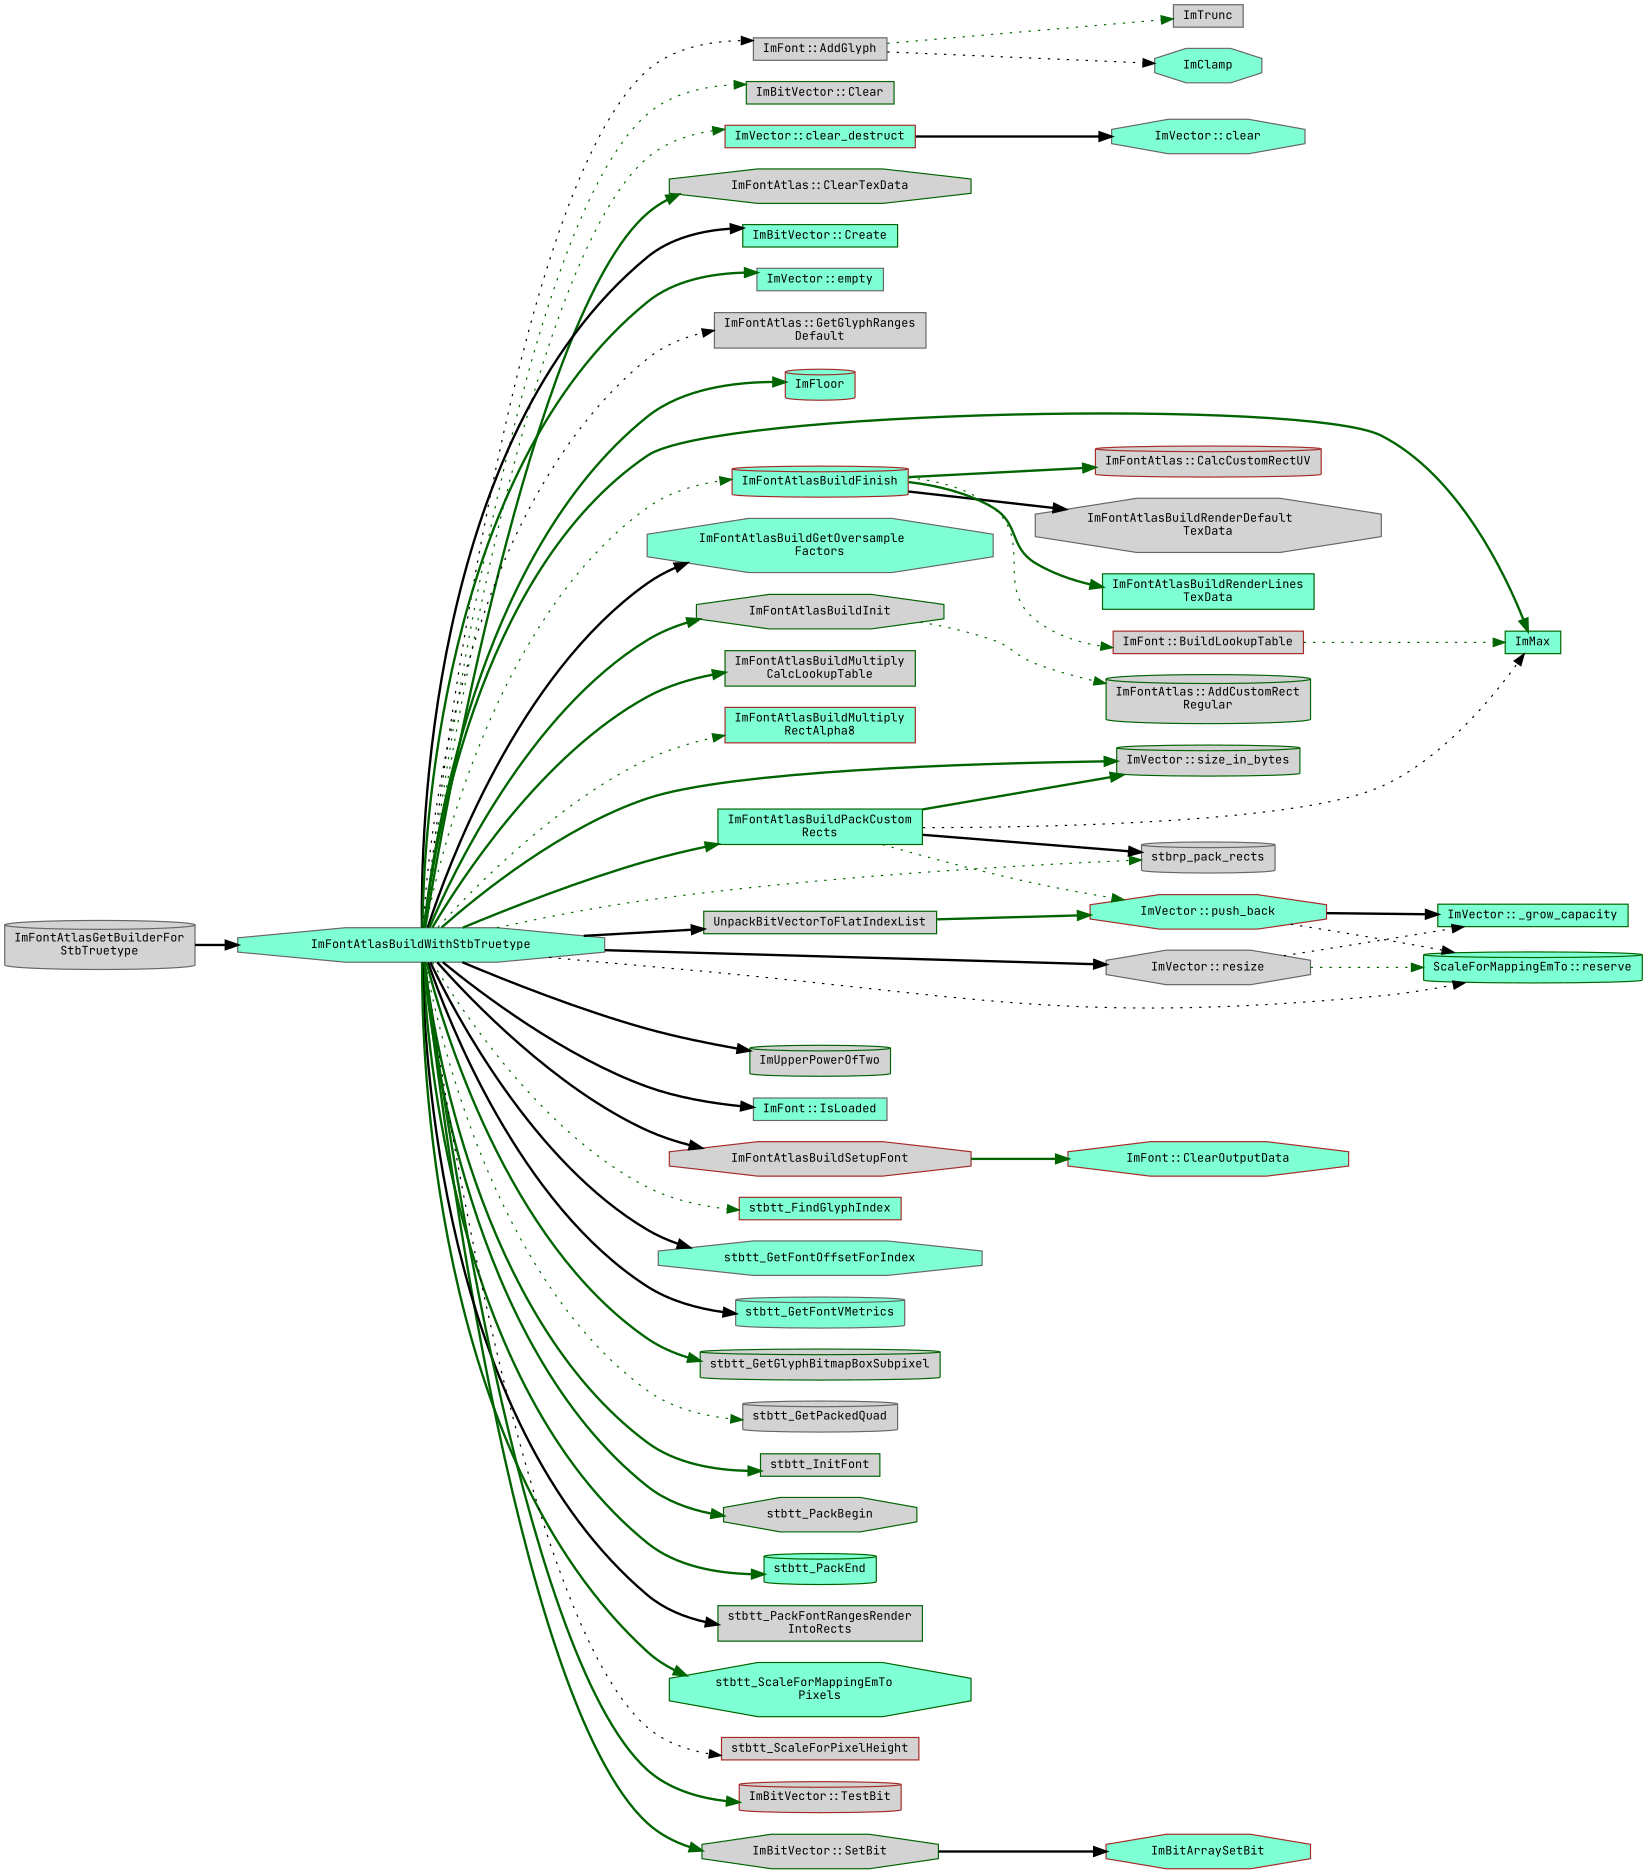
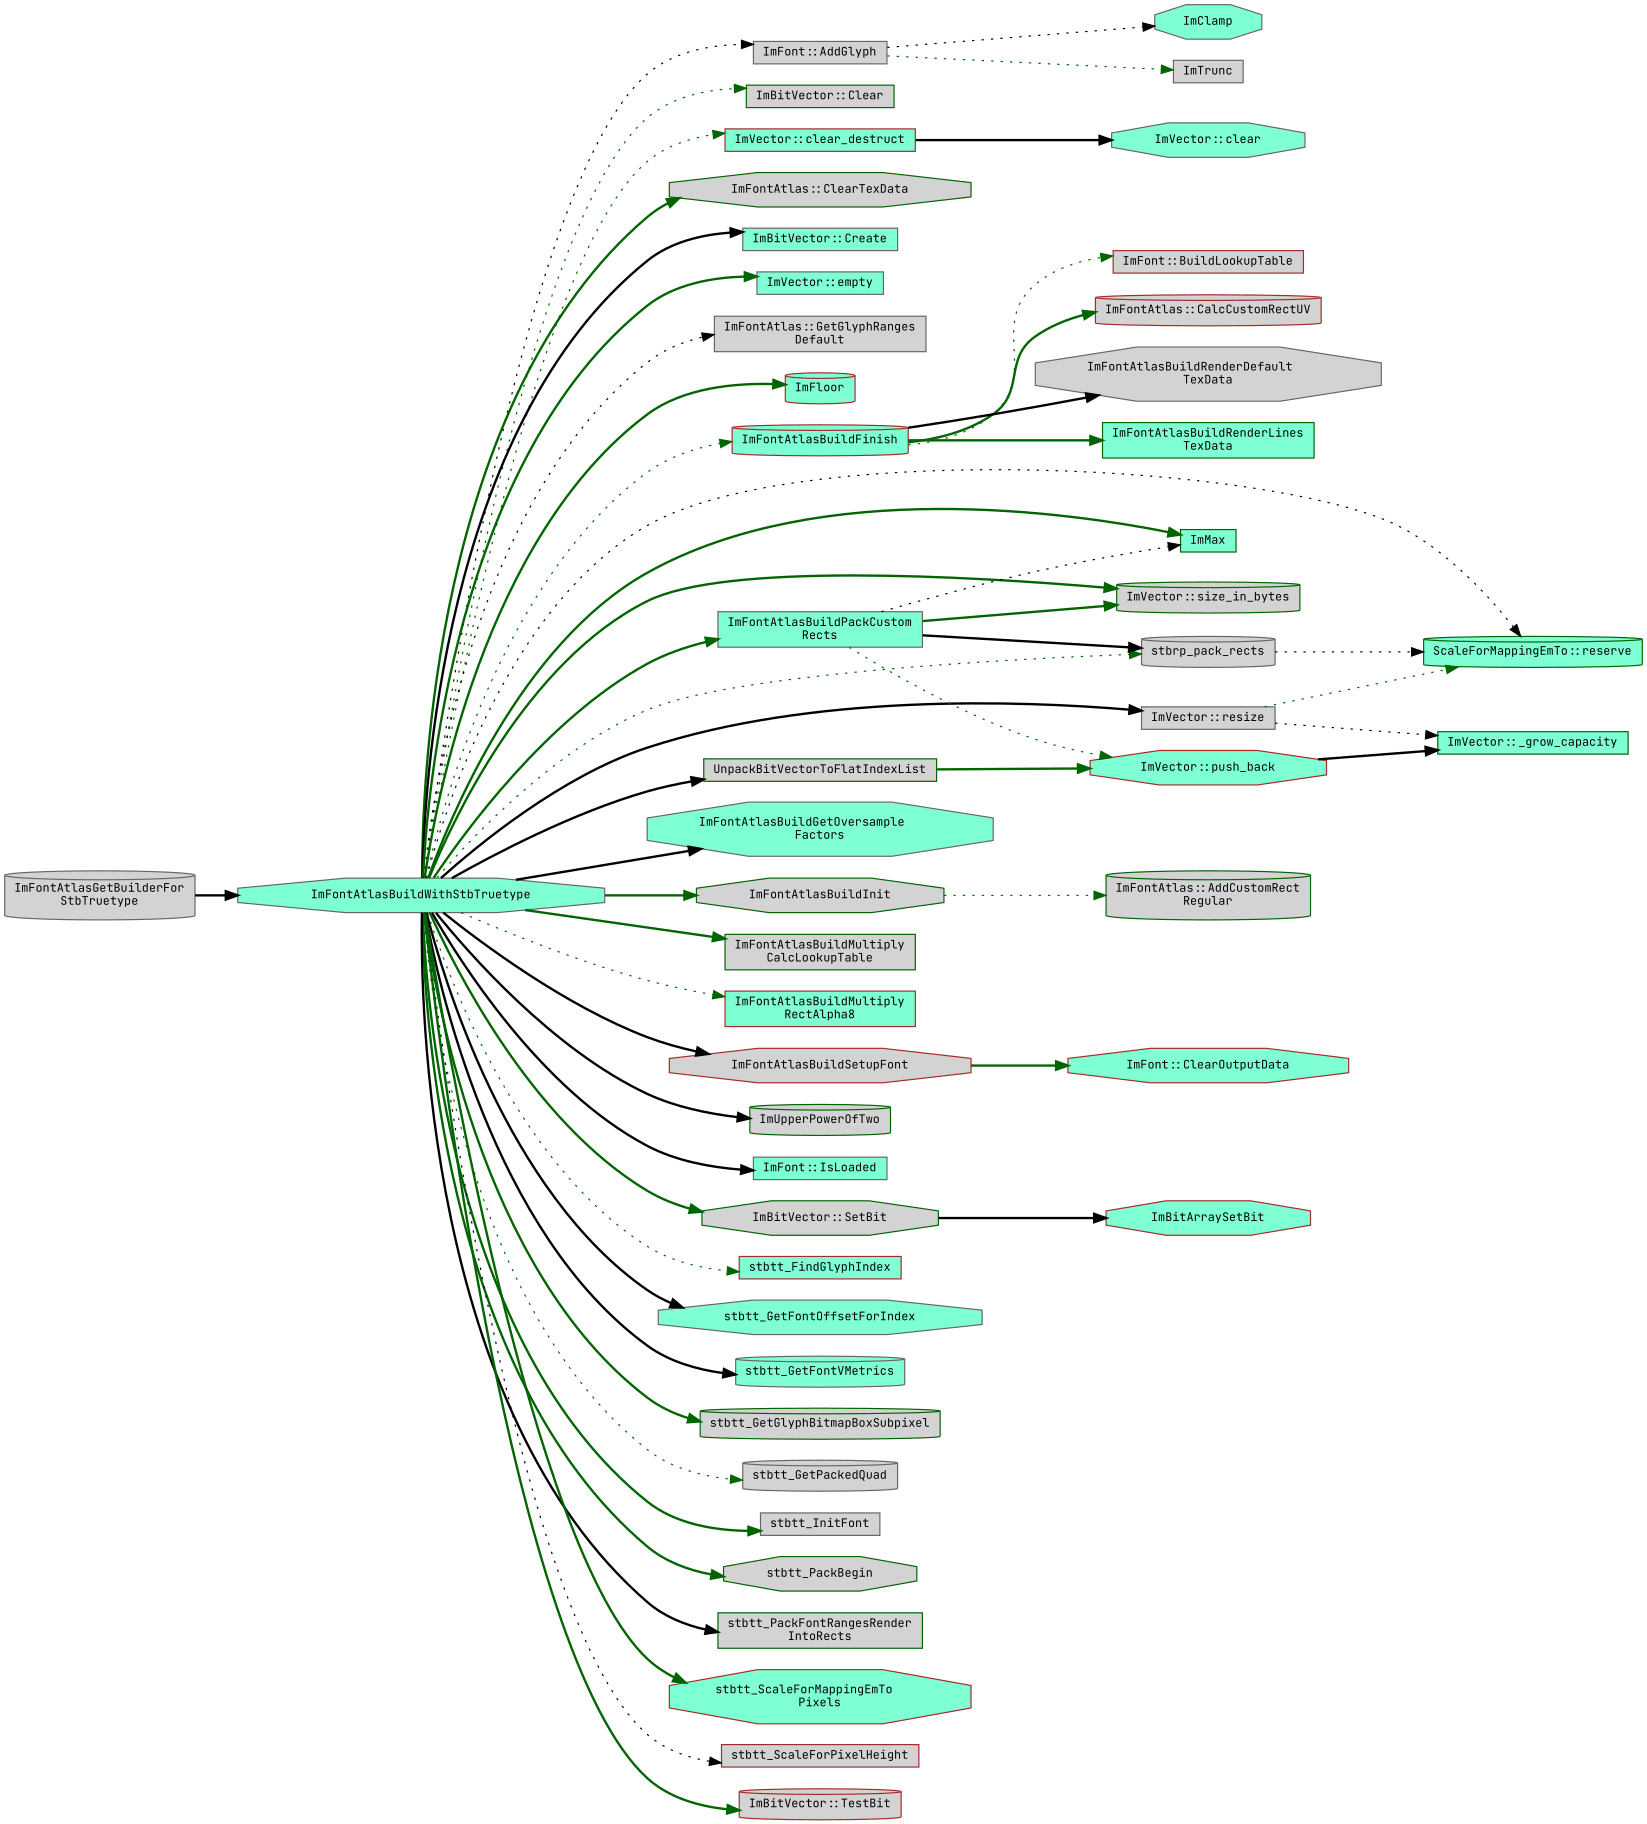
node "ImBitVector::Create": color darkgreen -> gray40
edge "ImFont::BuildLookupTable" -> "ImMax": removed
node "ImFontAtlasBuildPackCustom Rects": color darkgreen -> gray40
edge "ImVector::push_back" -> "ScaleForMappingEmTo::reserve": now "stbrp_pack_rects" -> "ScaleForMappingEmTo::reserve"
node "ImVector::resize": shape octagon -> box
node "stbtt_InitFont": color darkgreen -> gray40
node "stbtt_PackEnd": removed
node "stbtt_ScaleForMappingEmTo Pixels": color darkgreen -> brown
